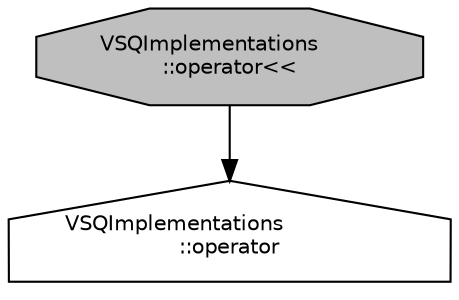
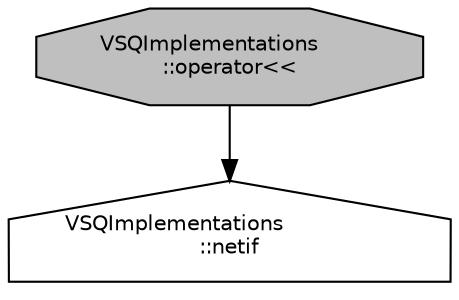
node "VSQImplementations ::operator": label "VSQImplementations ::operator" -> "VSQImplementations ::netif"
